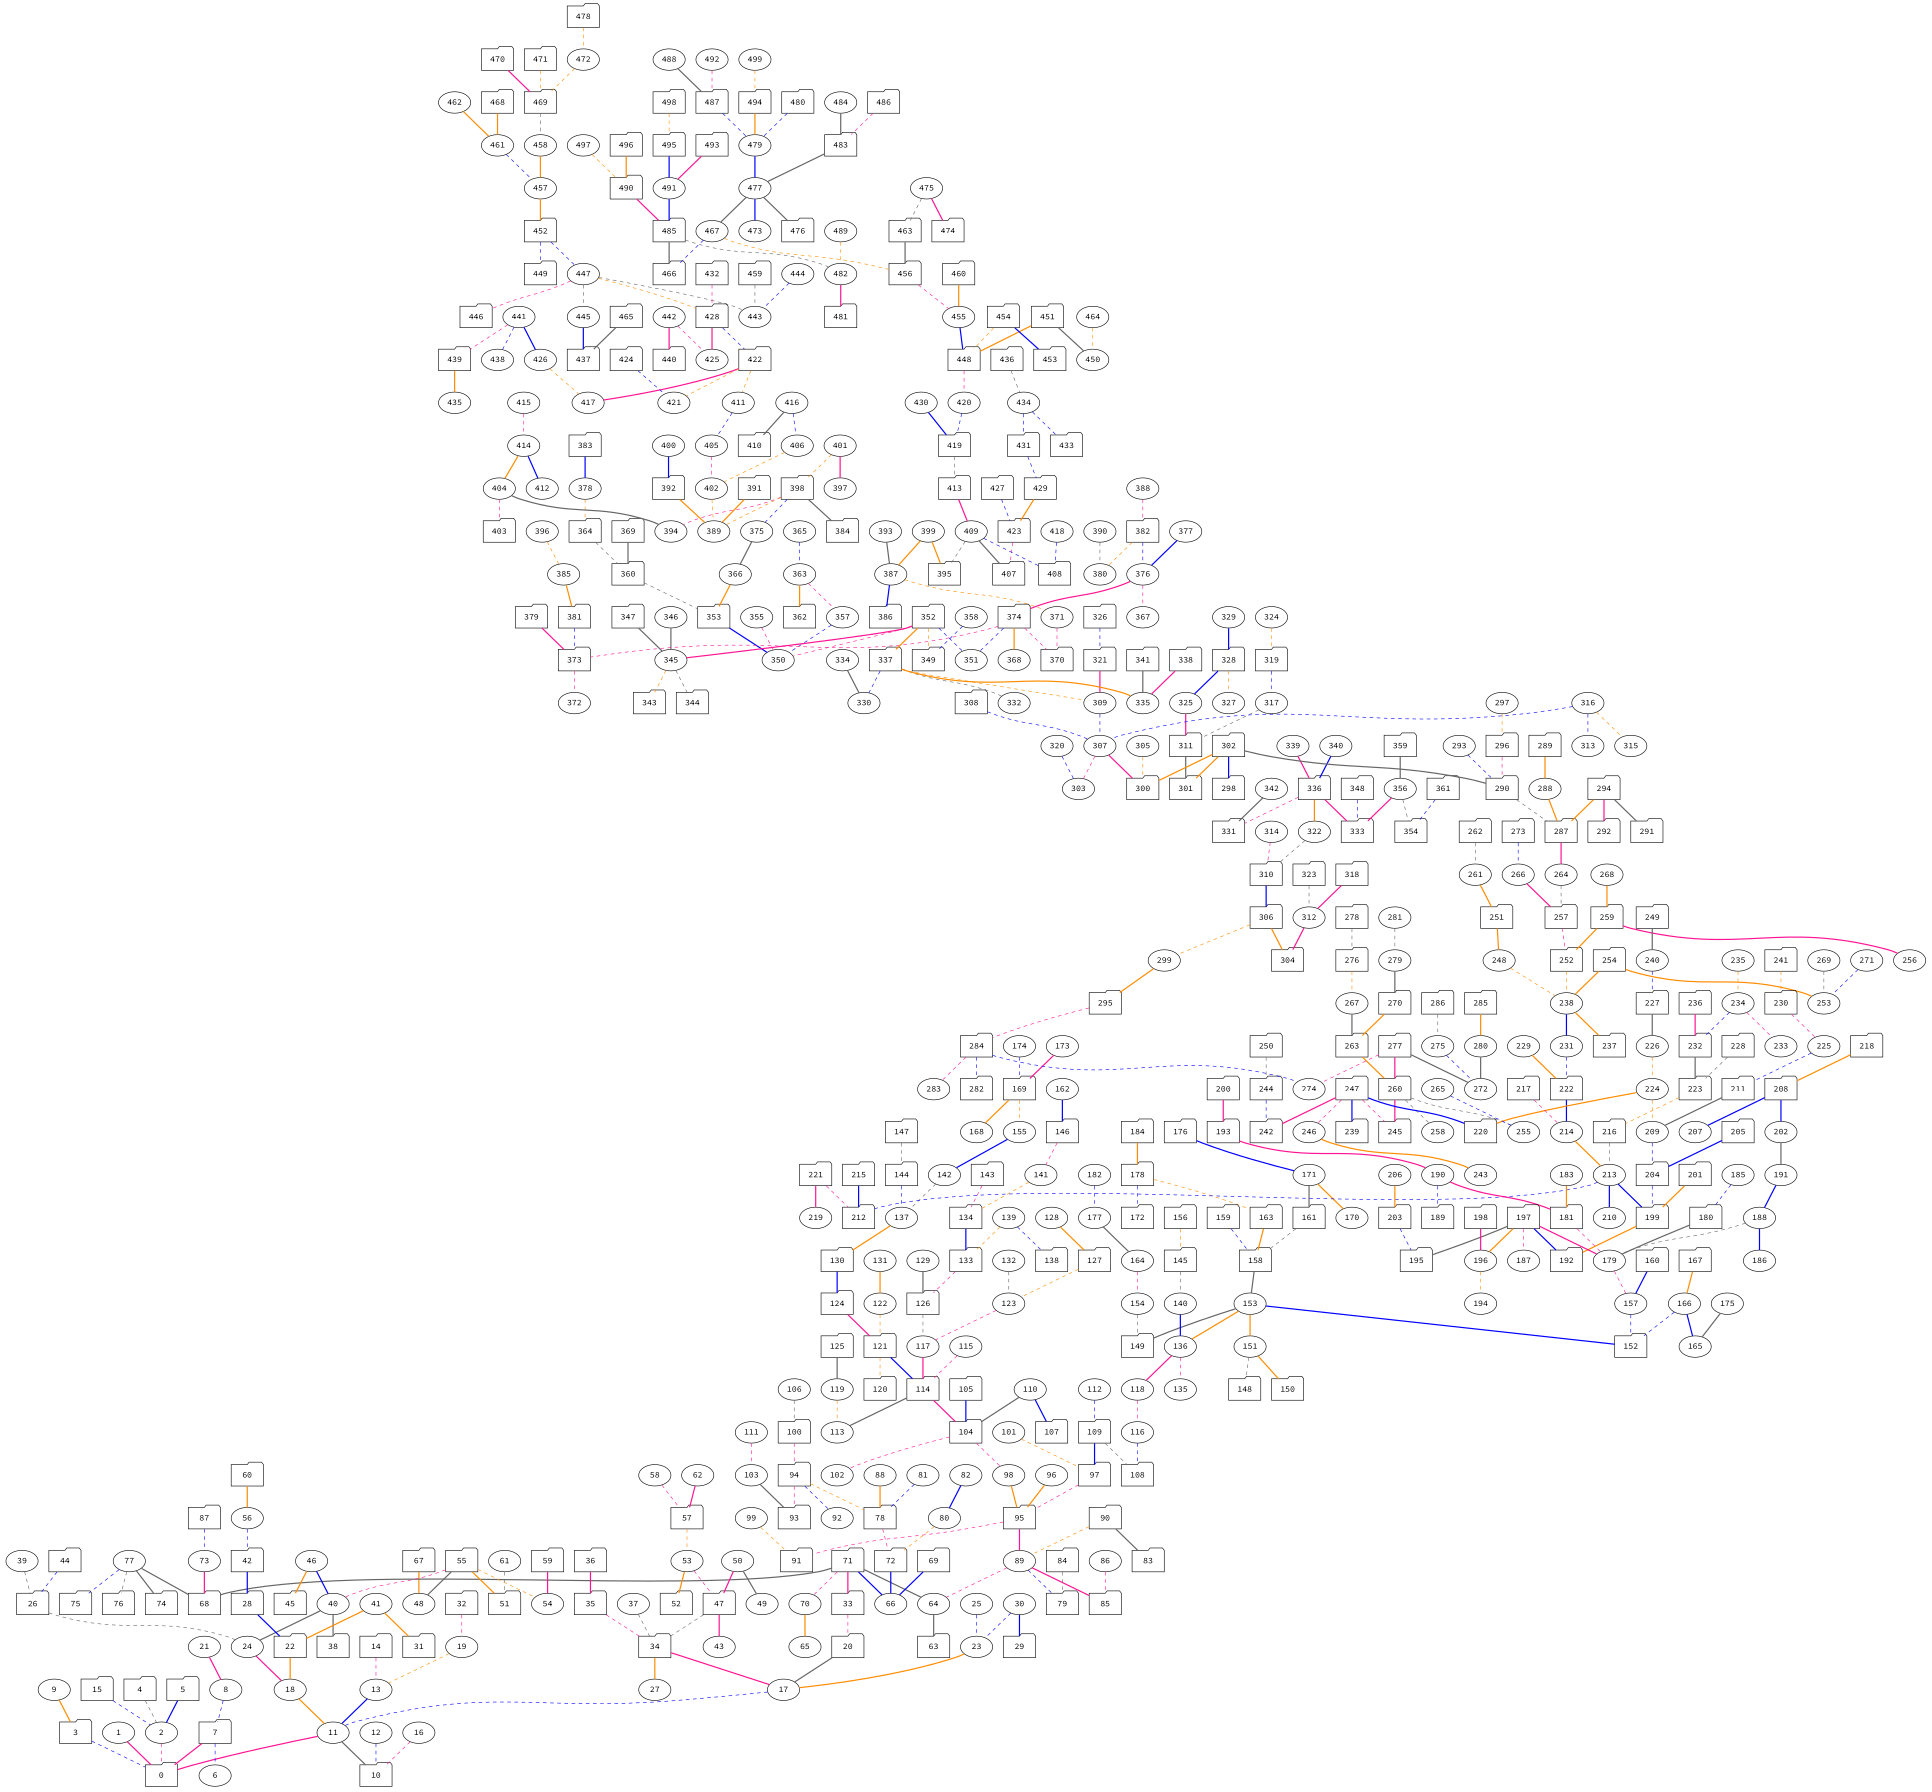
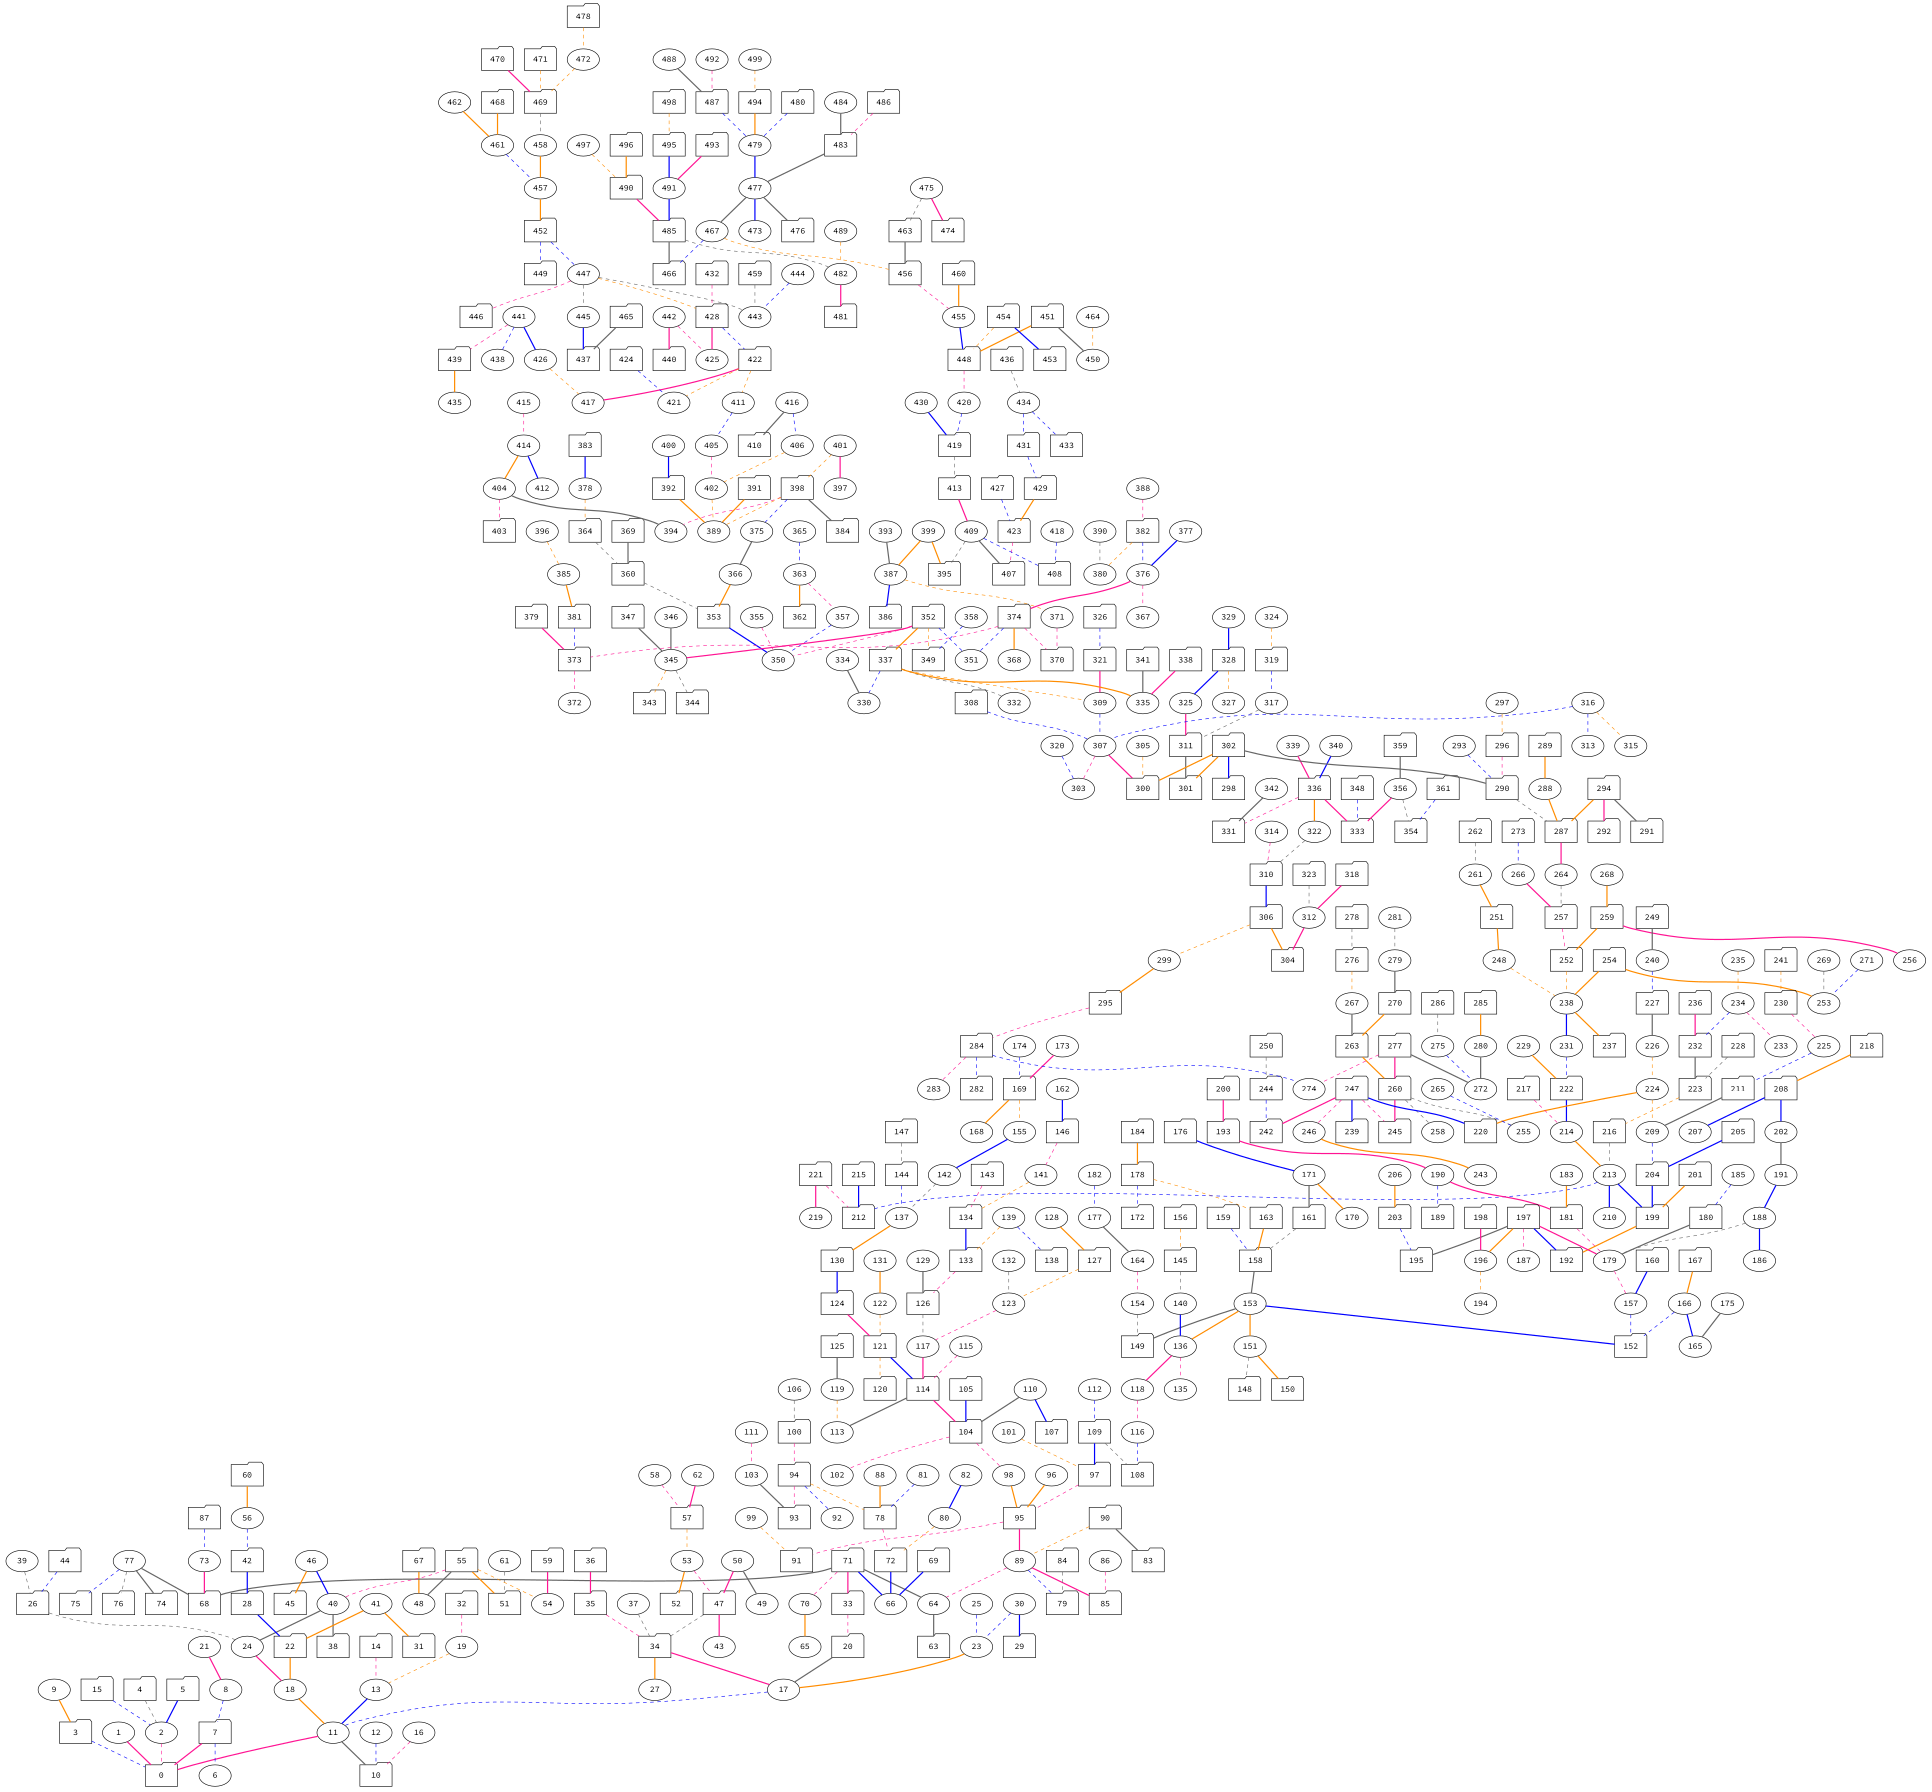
edge "204" -- "199": style dashed -> bold
